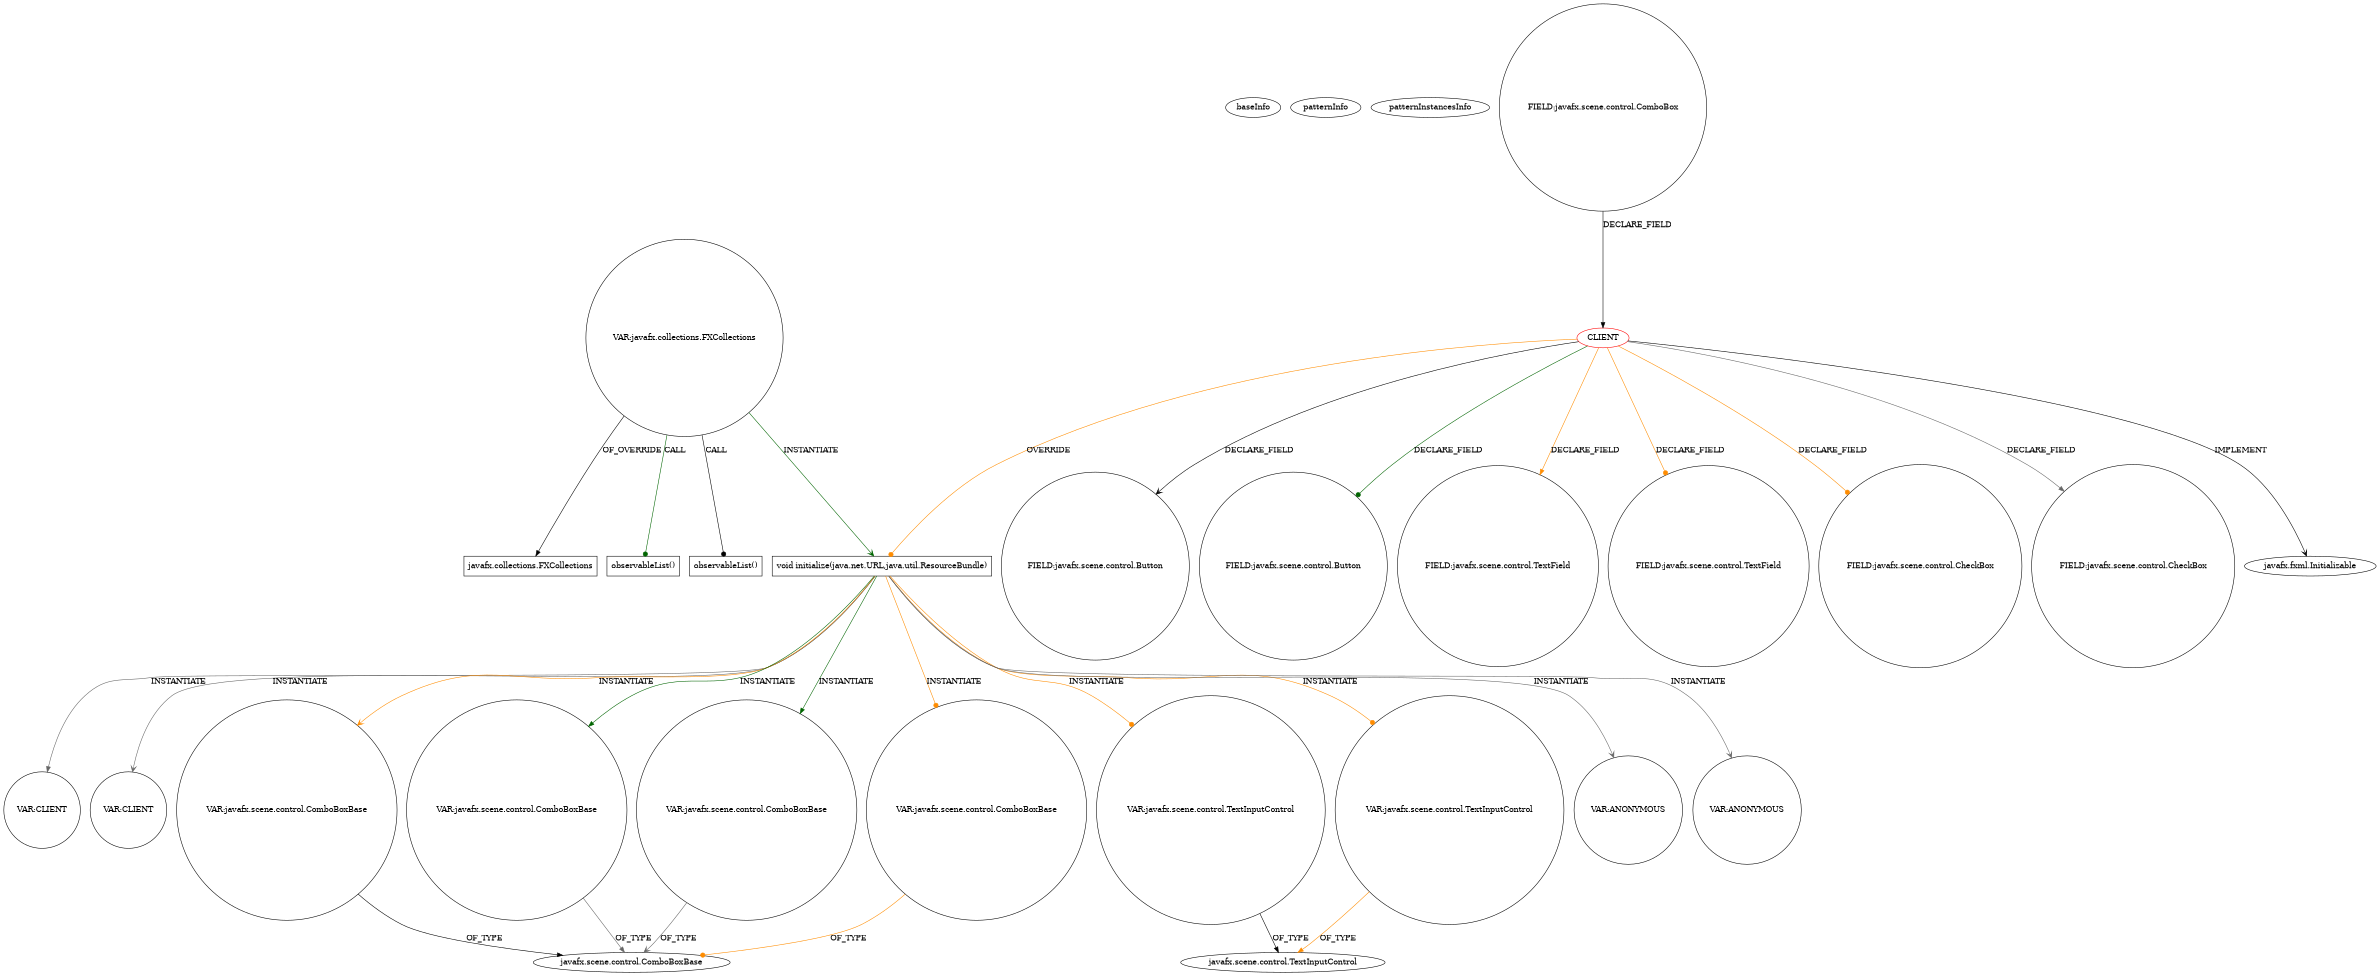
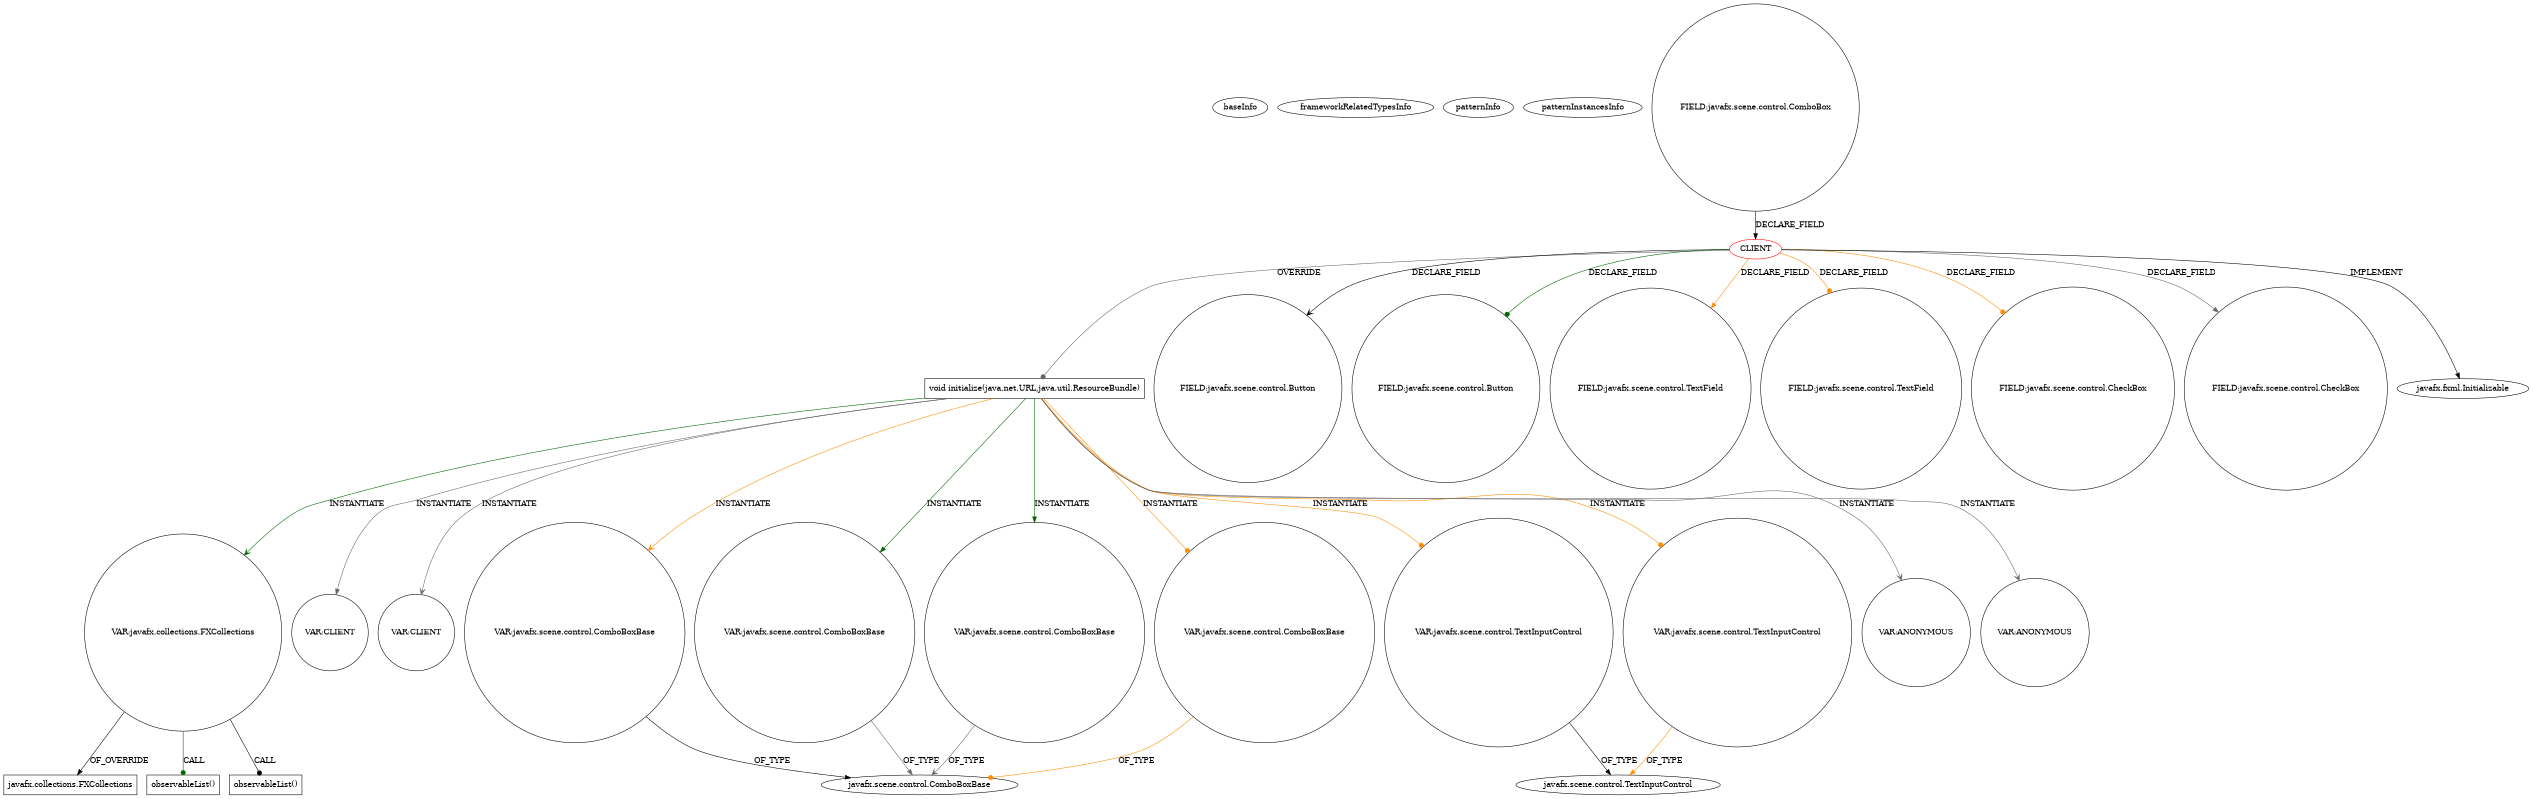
node "frameworkRelatedTypesInfo": added
edge "CLIENT" -> "void initialize(java.net.URL,java.util.ResourceBundle)": color darkorange -> gray40
edge "CLIENT" -> "javafx.fxml.Initializable": arrowhead vee -> normal
edge "VAR:javafx.collections.FXCollections" -> "void initialize(java.net.URL,java.util.ResourceBundle)": reversed
